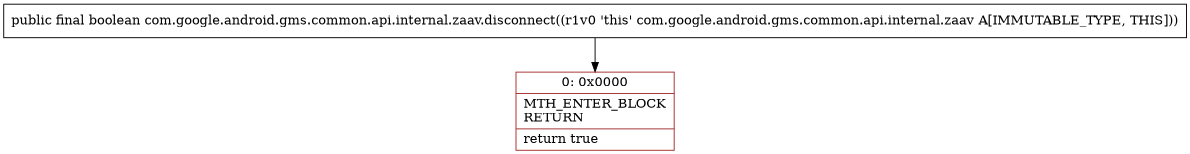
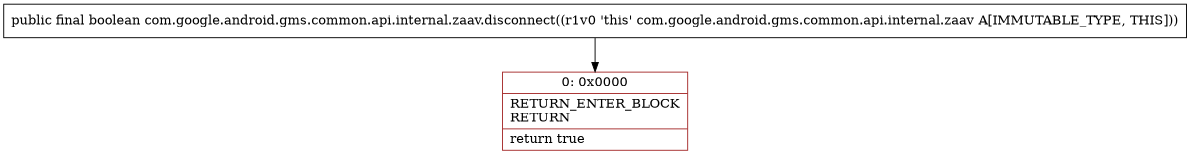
node "0: 0x0000": text "MTH_ENTER_BLOCK" -> "RETURN_ENTER_BLOCK"
